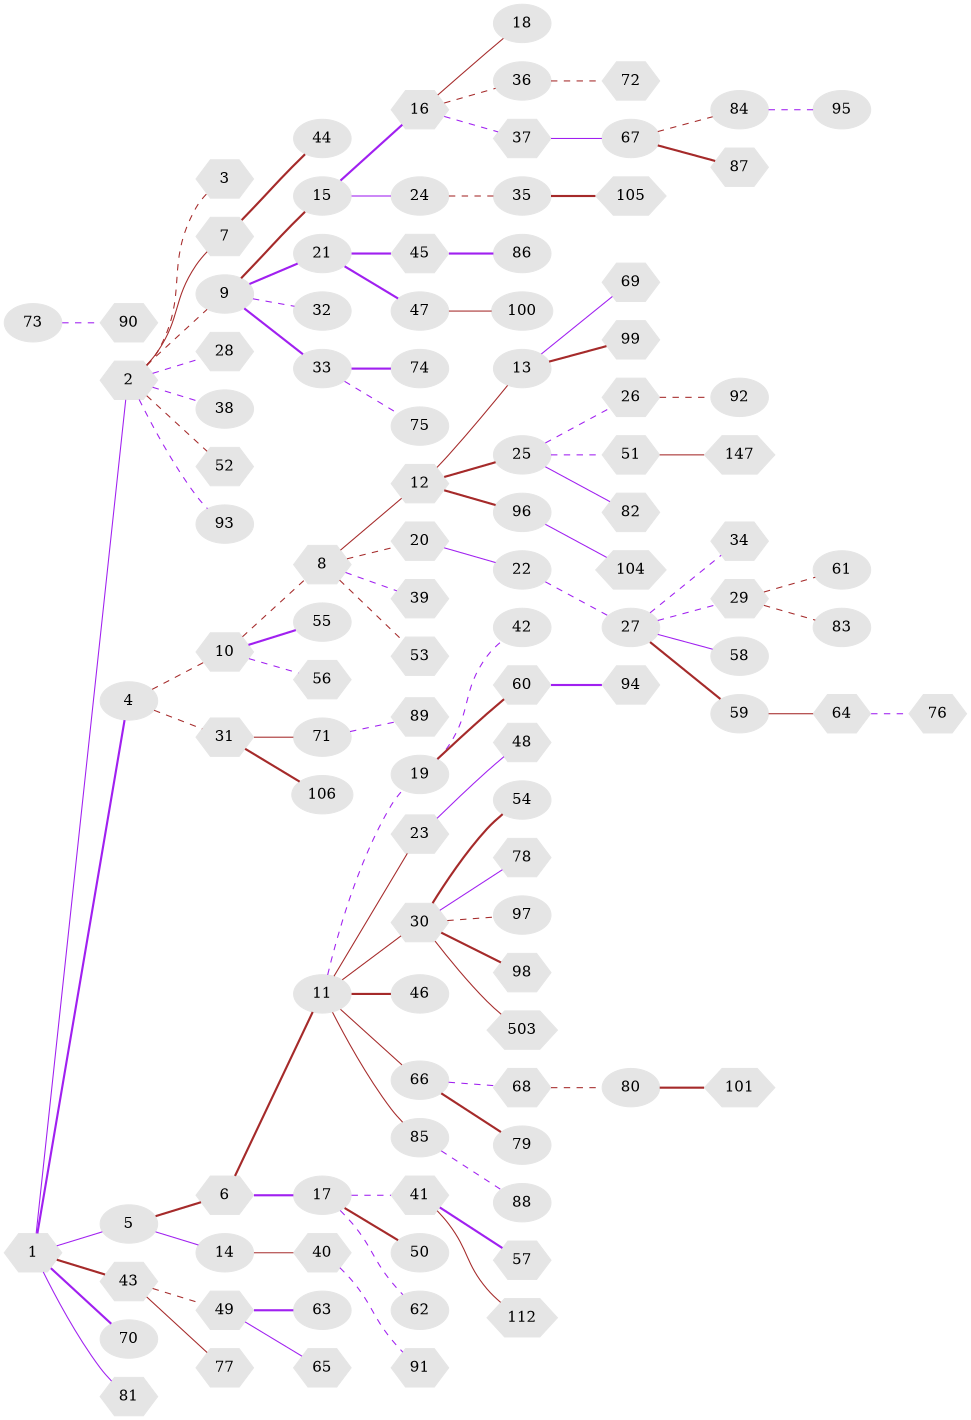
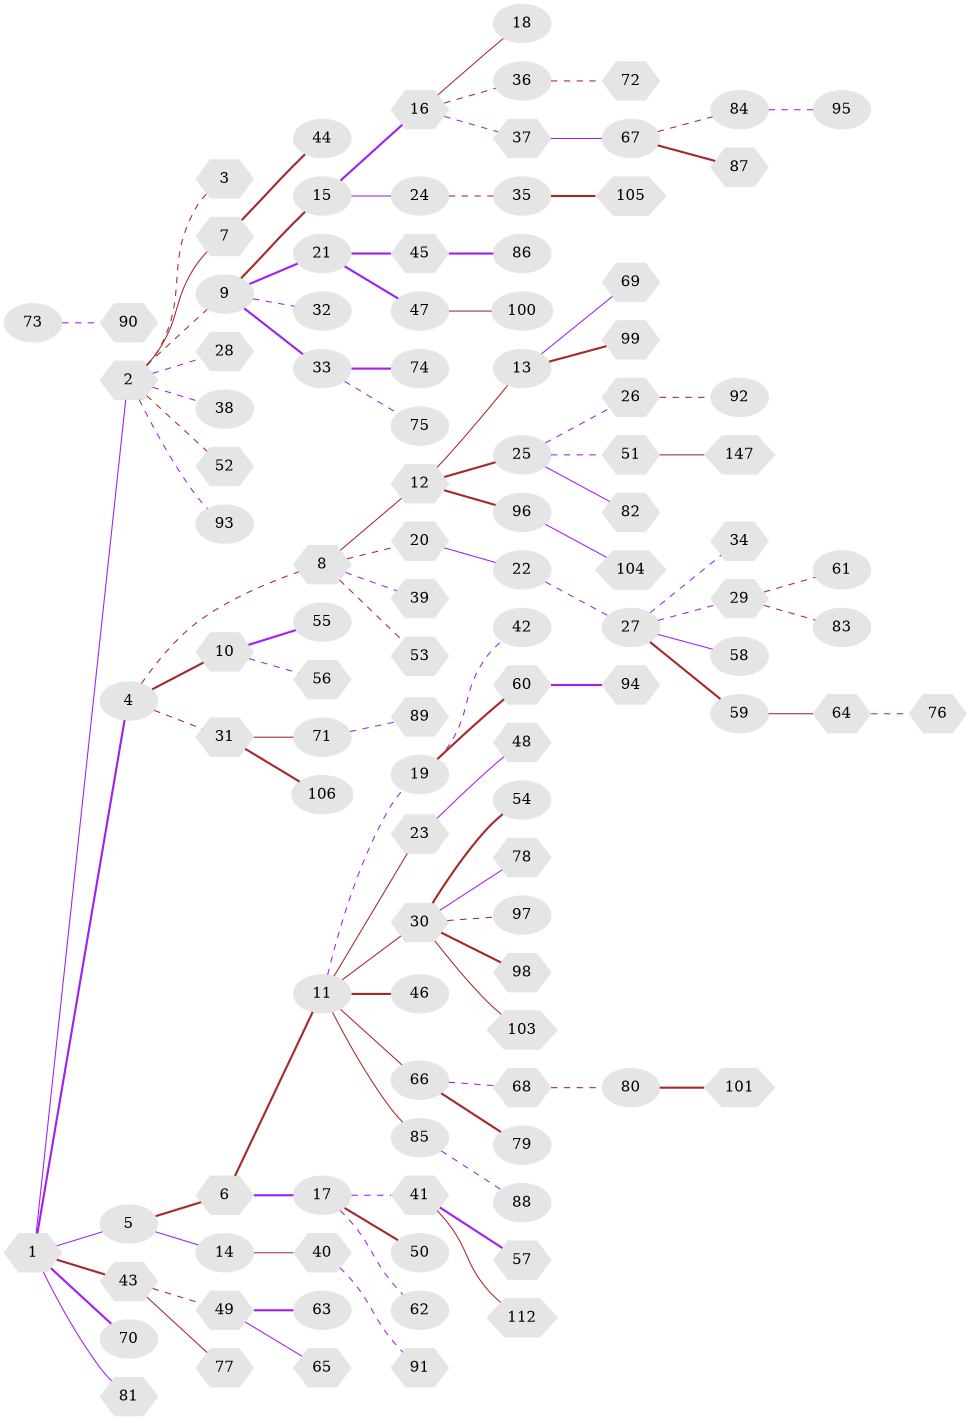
edge "8" -- "10": now "8" -- "4"
edge "10" -- "4": style dashed -> bold
node "503": label "503" -> "103"
